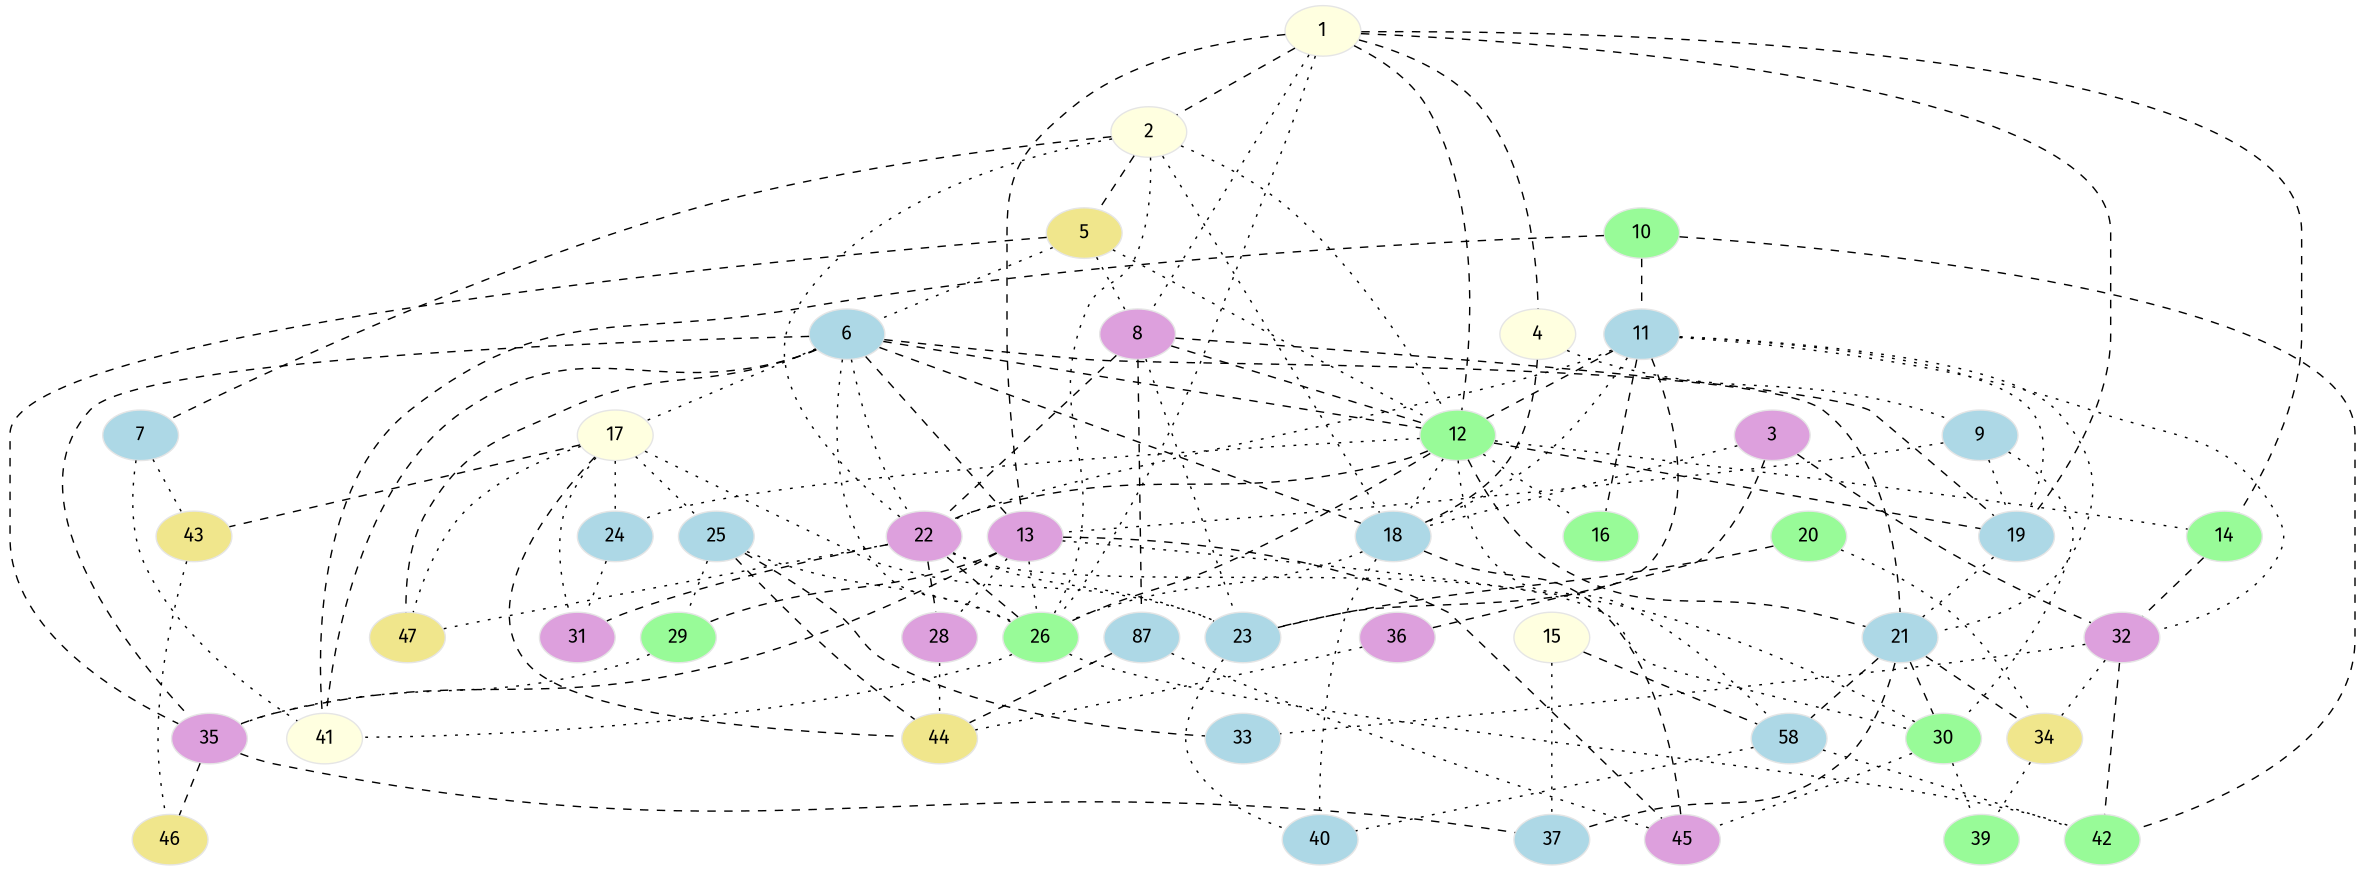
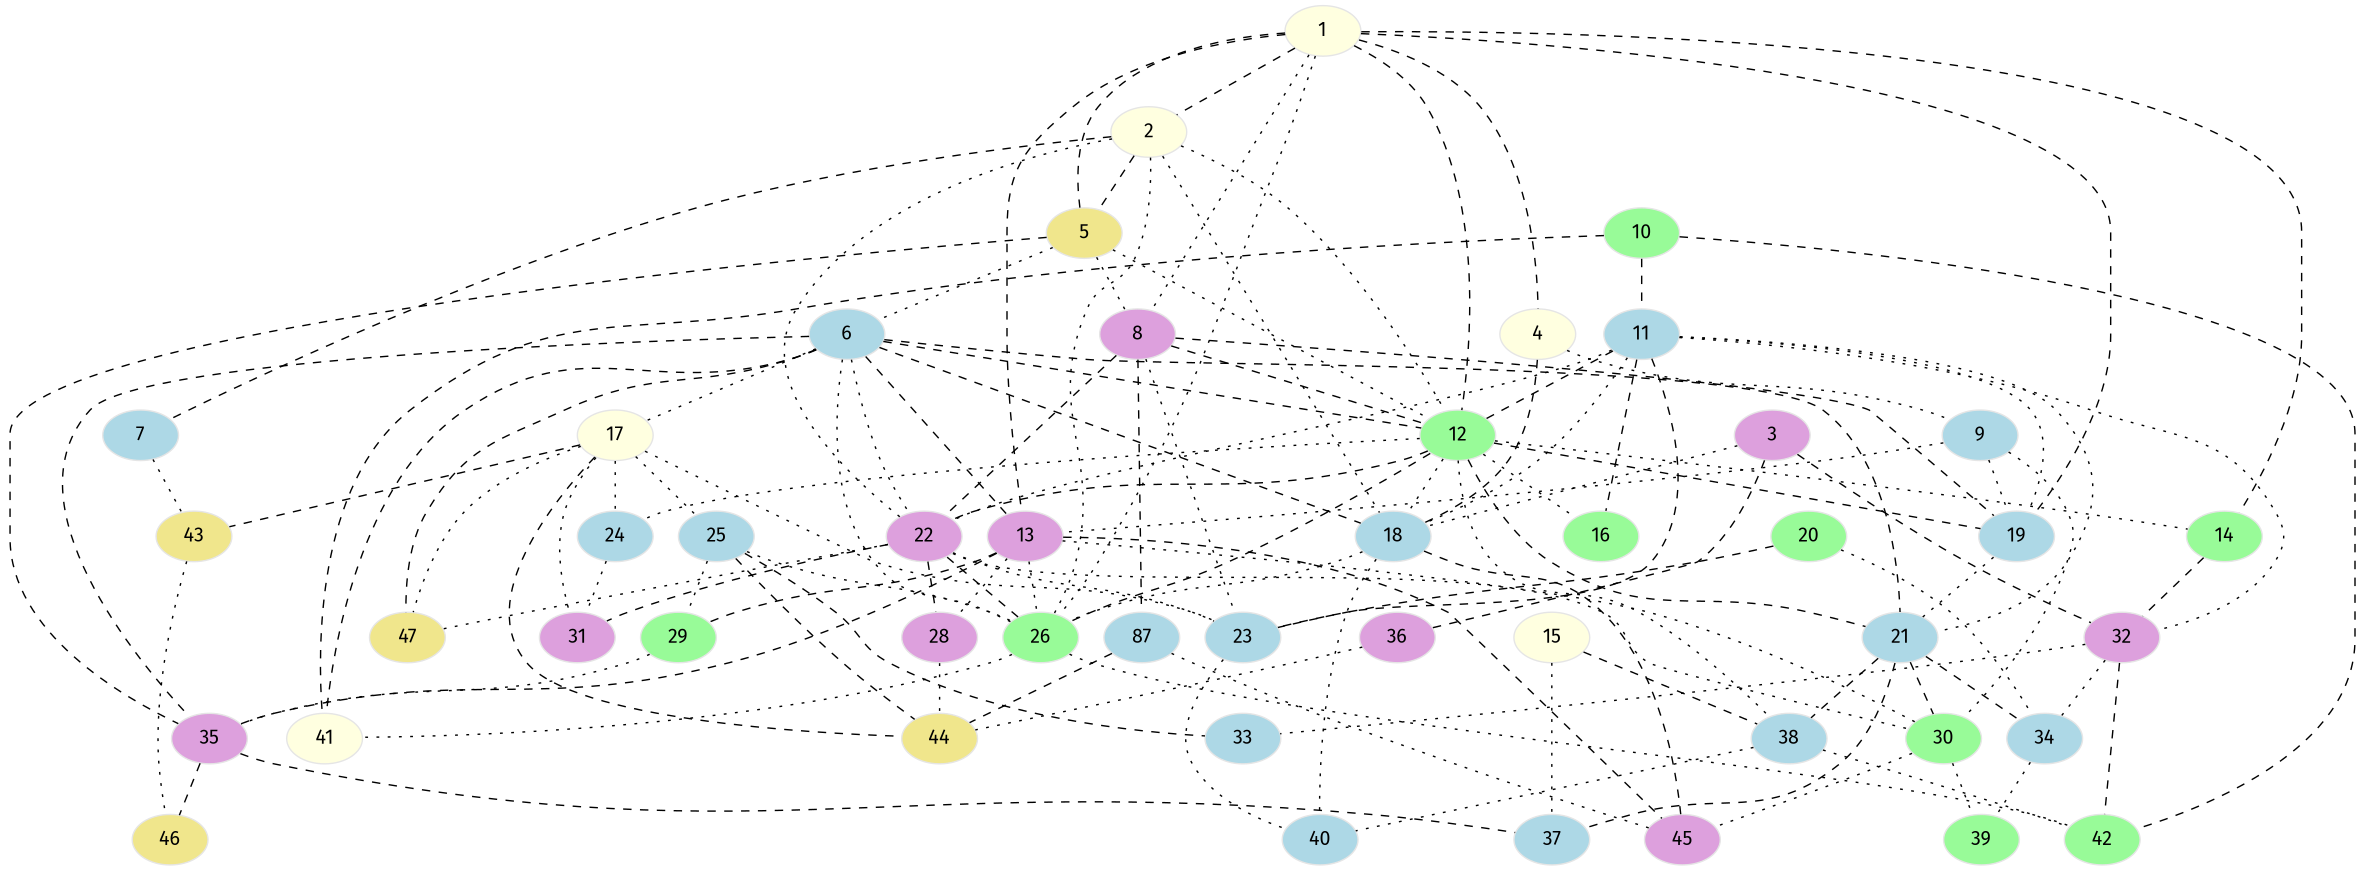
edge "1" -- "5": added
edge "7" -- "41": removed
node "58": label "58" -> "38"
node "34": fillcolor khaki -> lightblue
